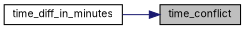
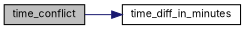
edge "time_diff_in_minutes" -> "time_conflict": reversed
